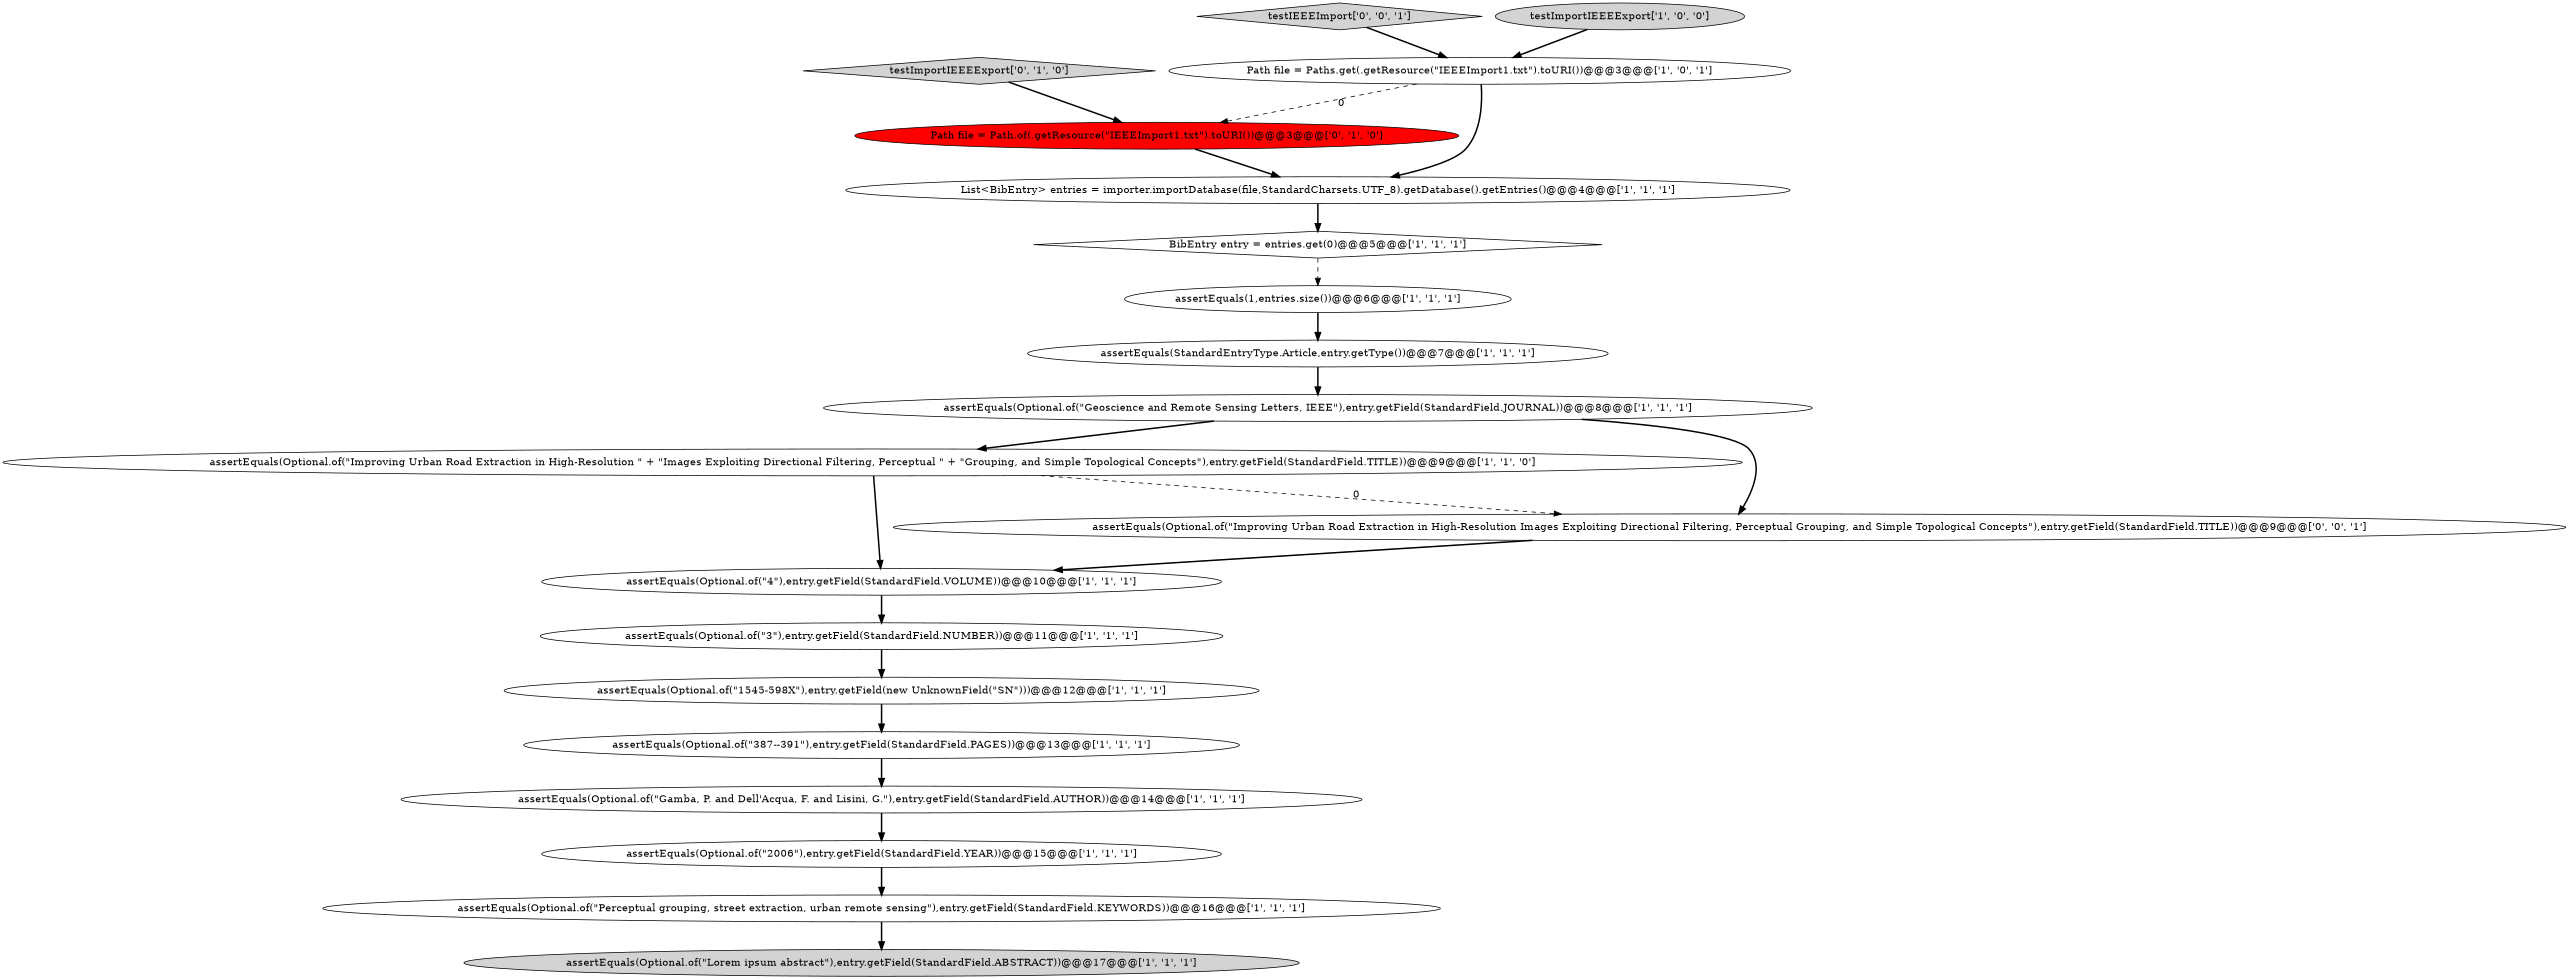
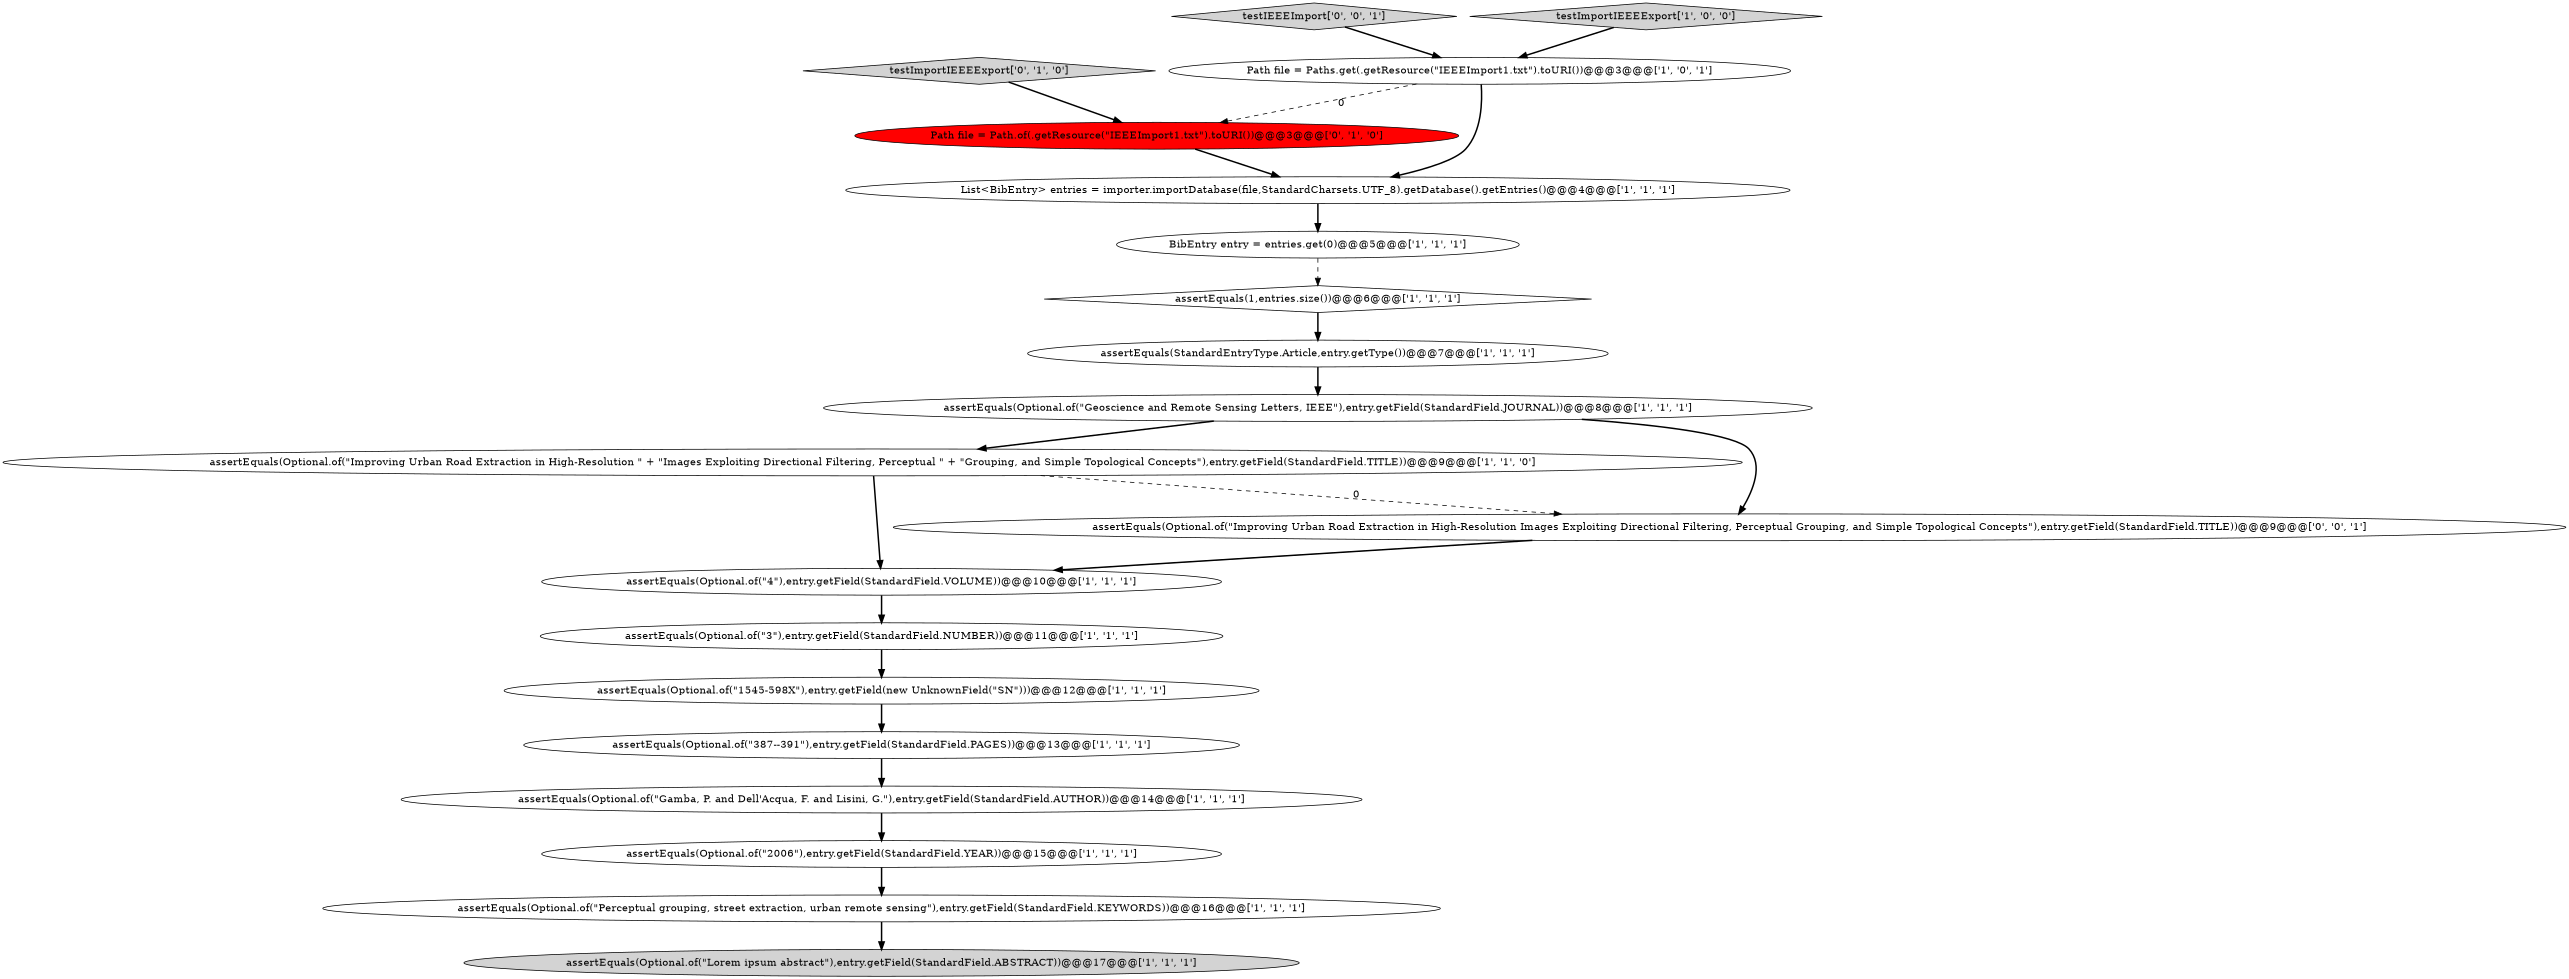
node "testImportIEEEExport['1', '0', '0']": shape ellipse -> diamond
node "BibEntry entry = entries.get(0)@@@5@@@['1', '1', '1']": shape diamond -> ellipse
node "assertEquals(1,entries.size())@@@6@@@['1', '1', '1']": shape ellipse -> diamond
